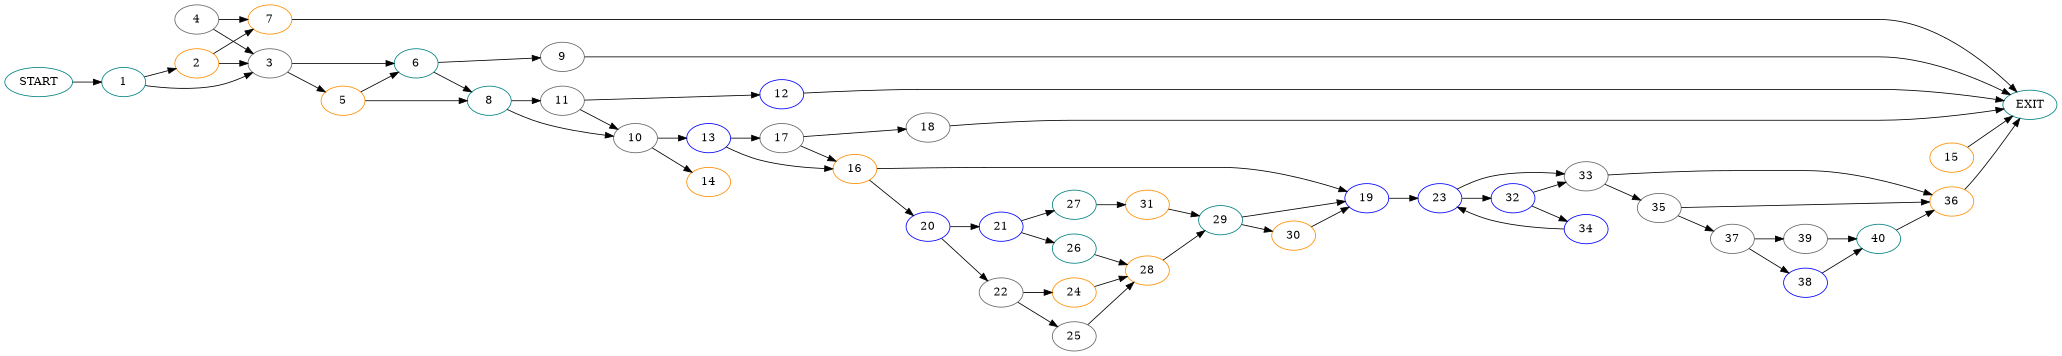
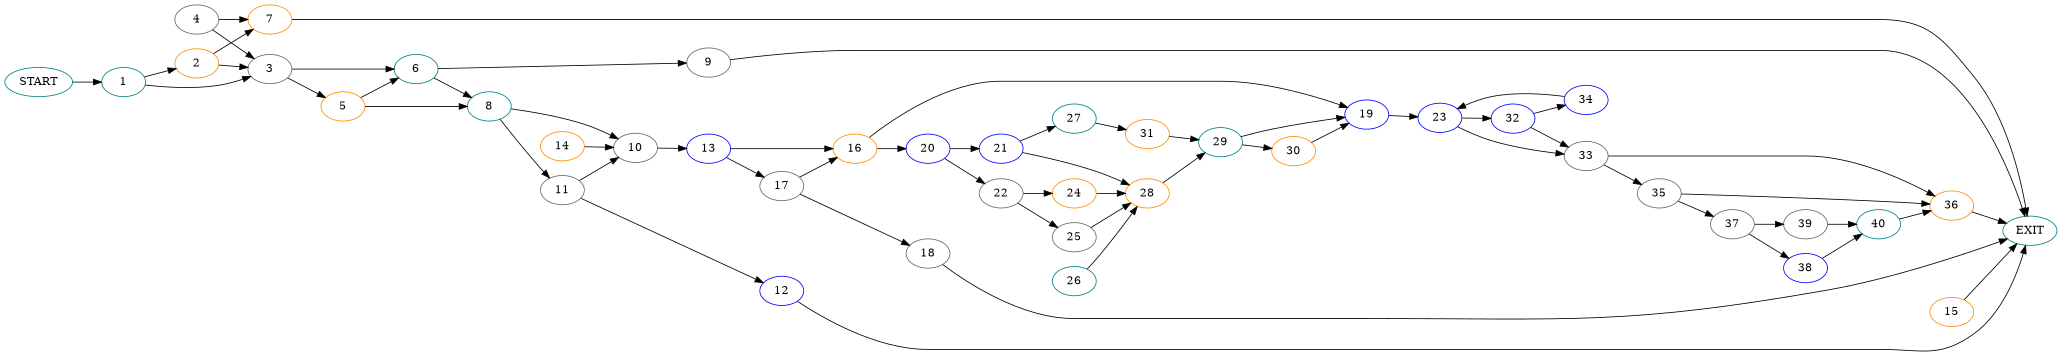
edge "10" -> "14": reversed
edge "21" -> "26": now "21" -> "28"
